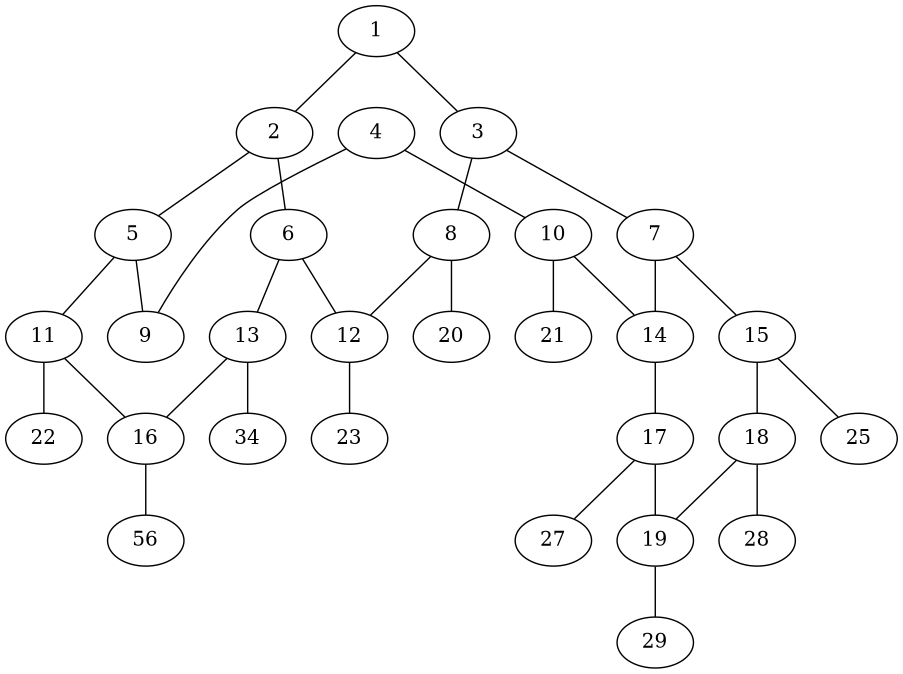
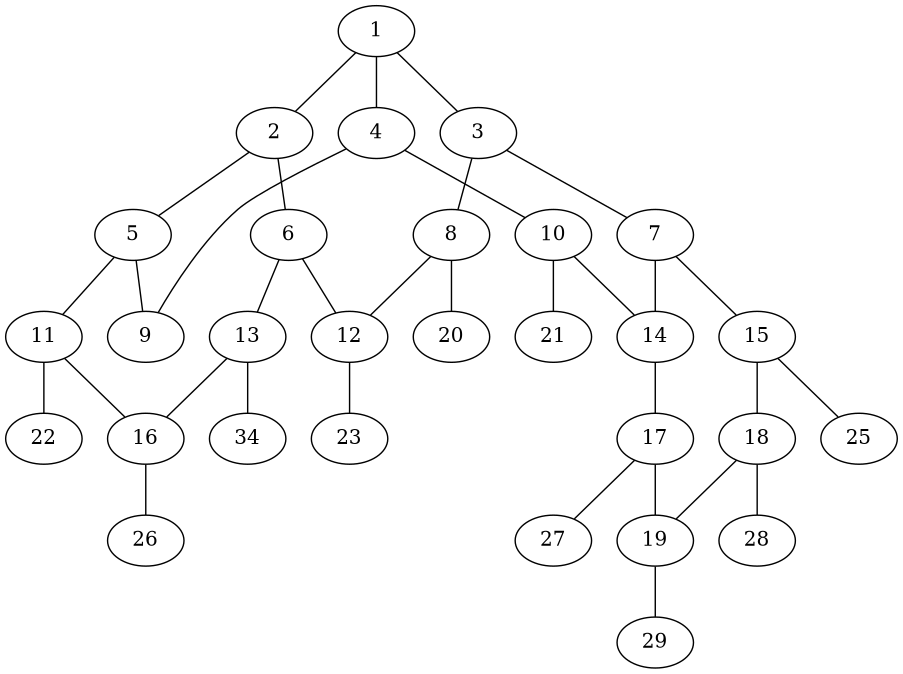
edge "1" -- "4": added
node "56": label "56" -> "26"
